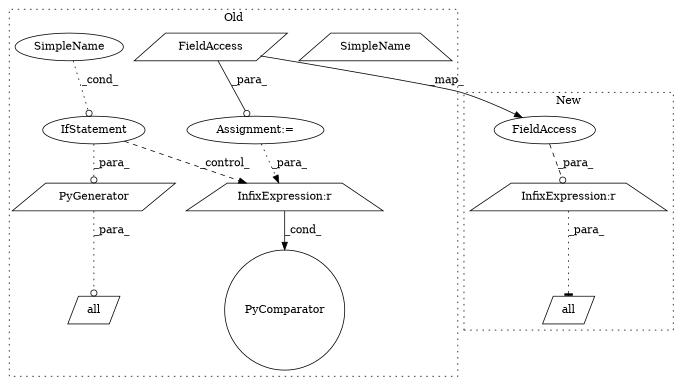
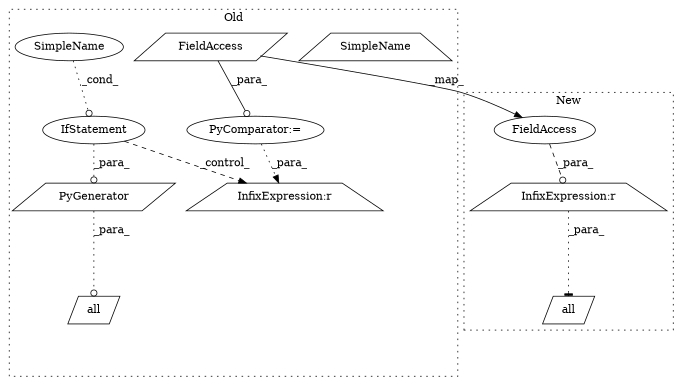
node "Assignment:=": label "Assignment:=" -> "PyComparator:="
node "PyComparator": removed
